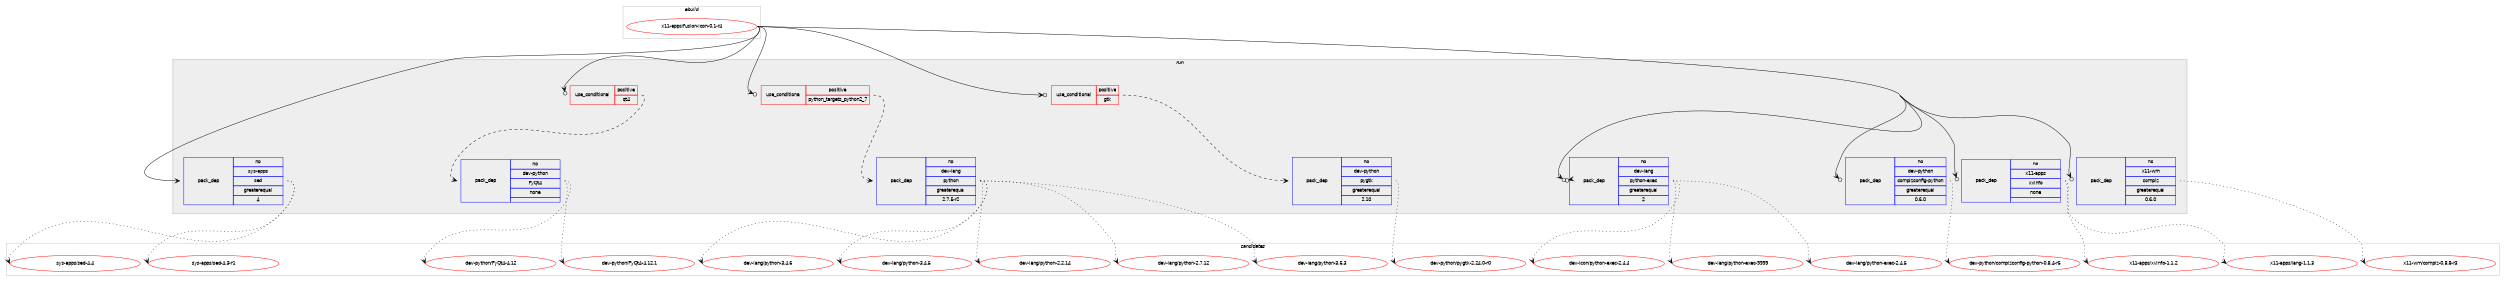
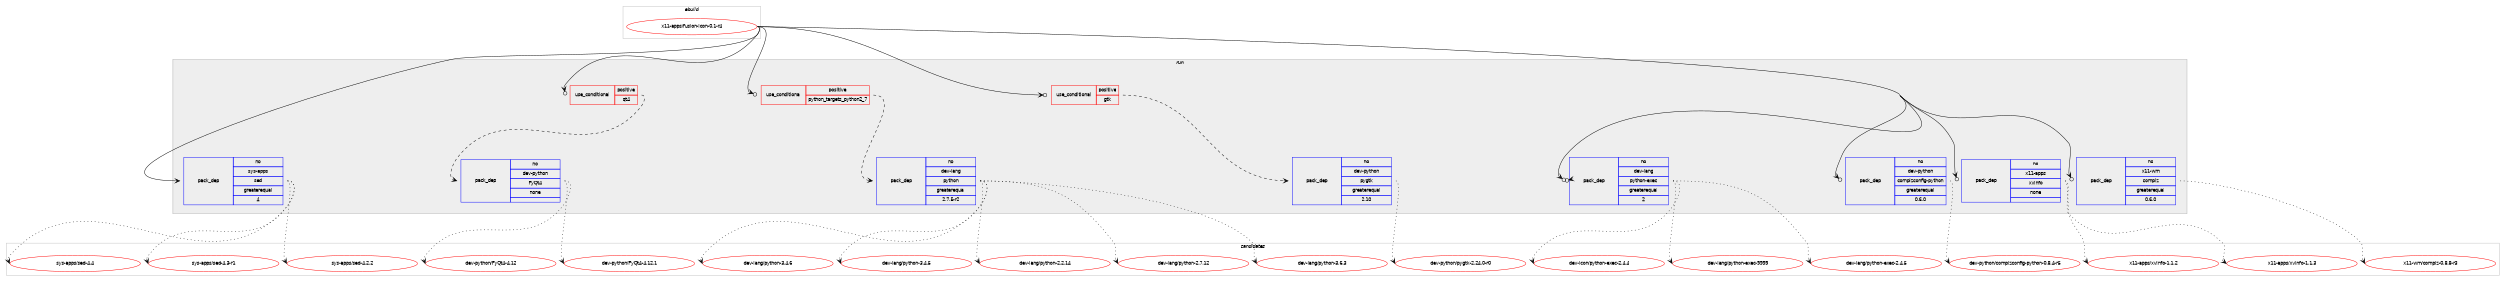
node "sys-apps/sed-4.2.2": added
node "x11-apps/lang-1.1.3": label "x11-apps/lang-1.1.3" -> "x11-apps/xvinfo-1.1.3"
